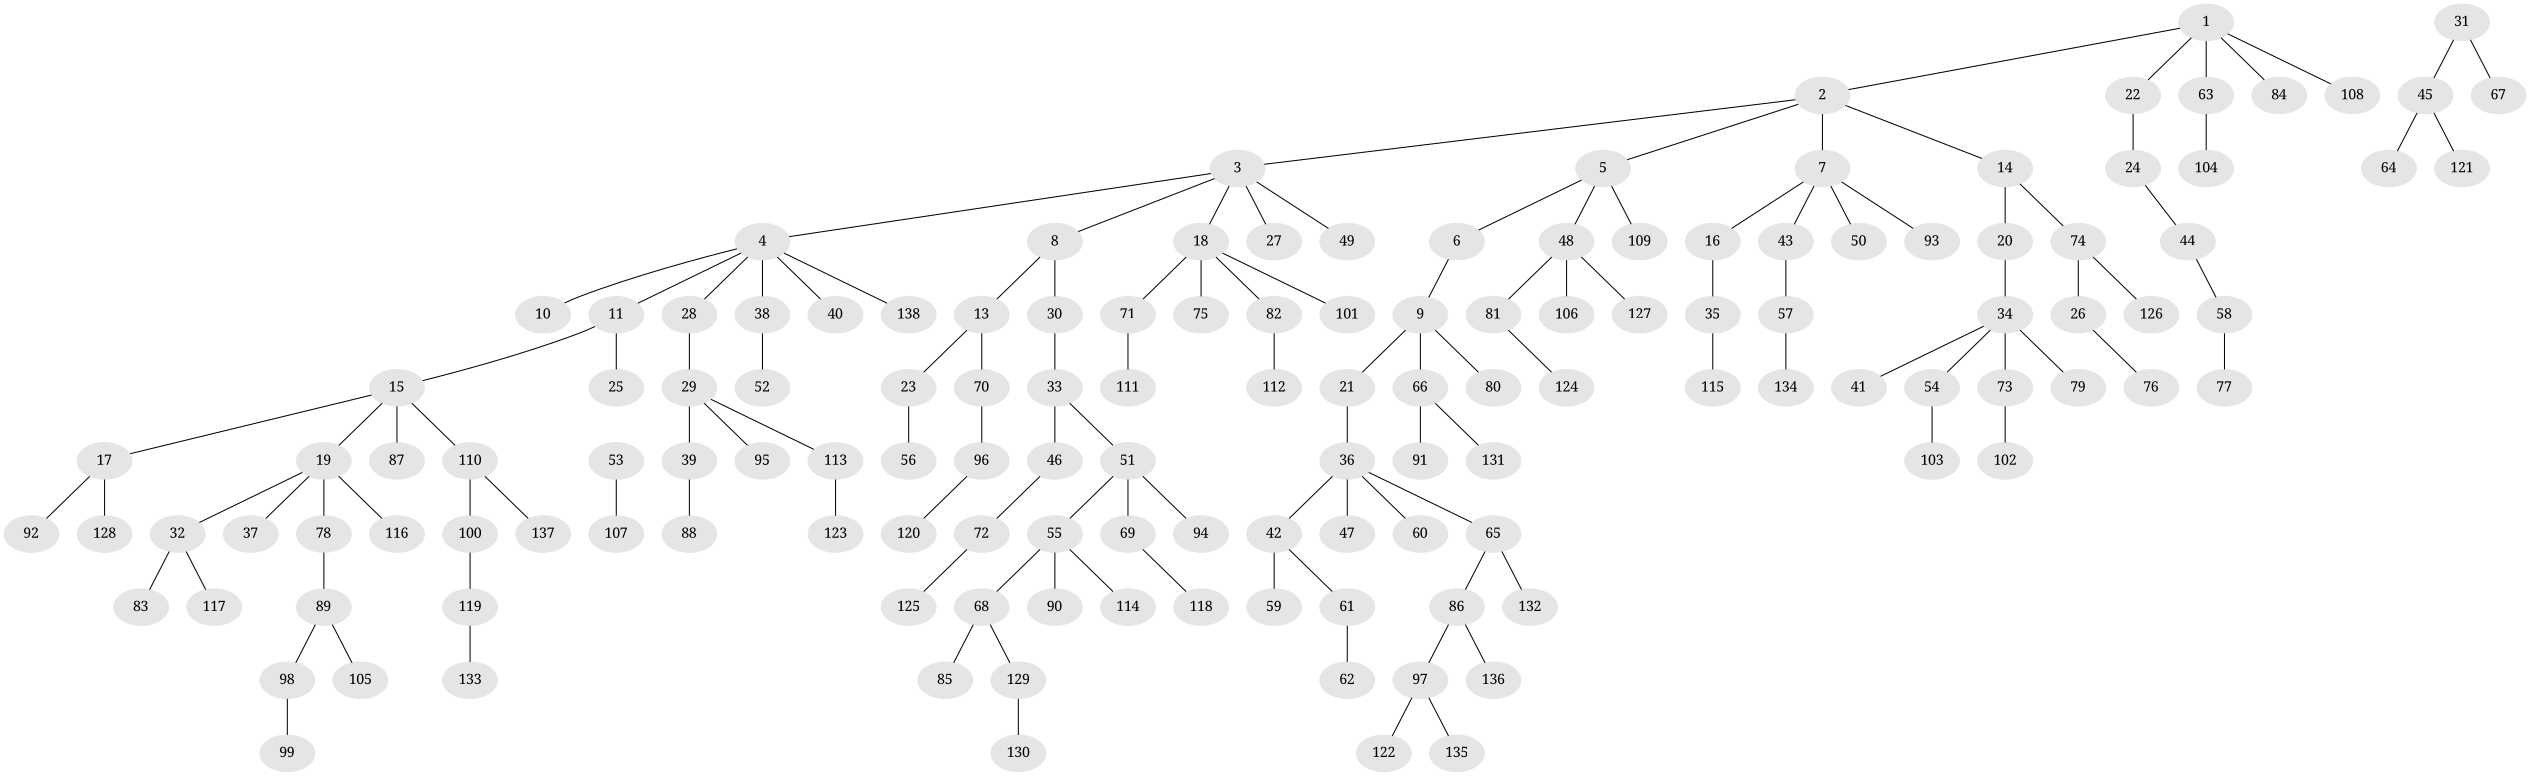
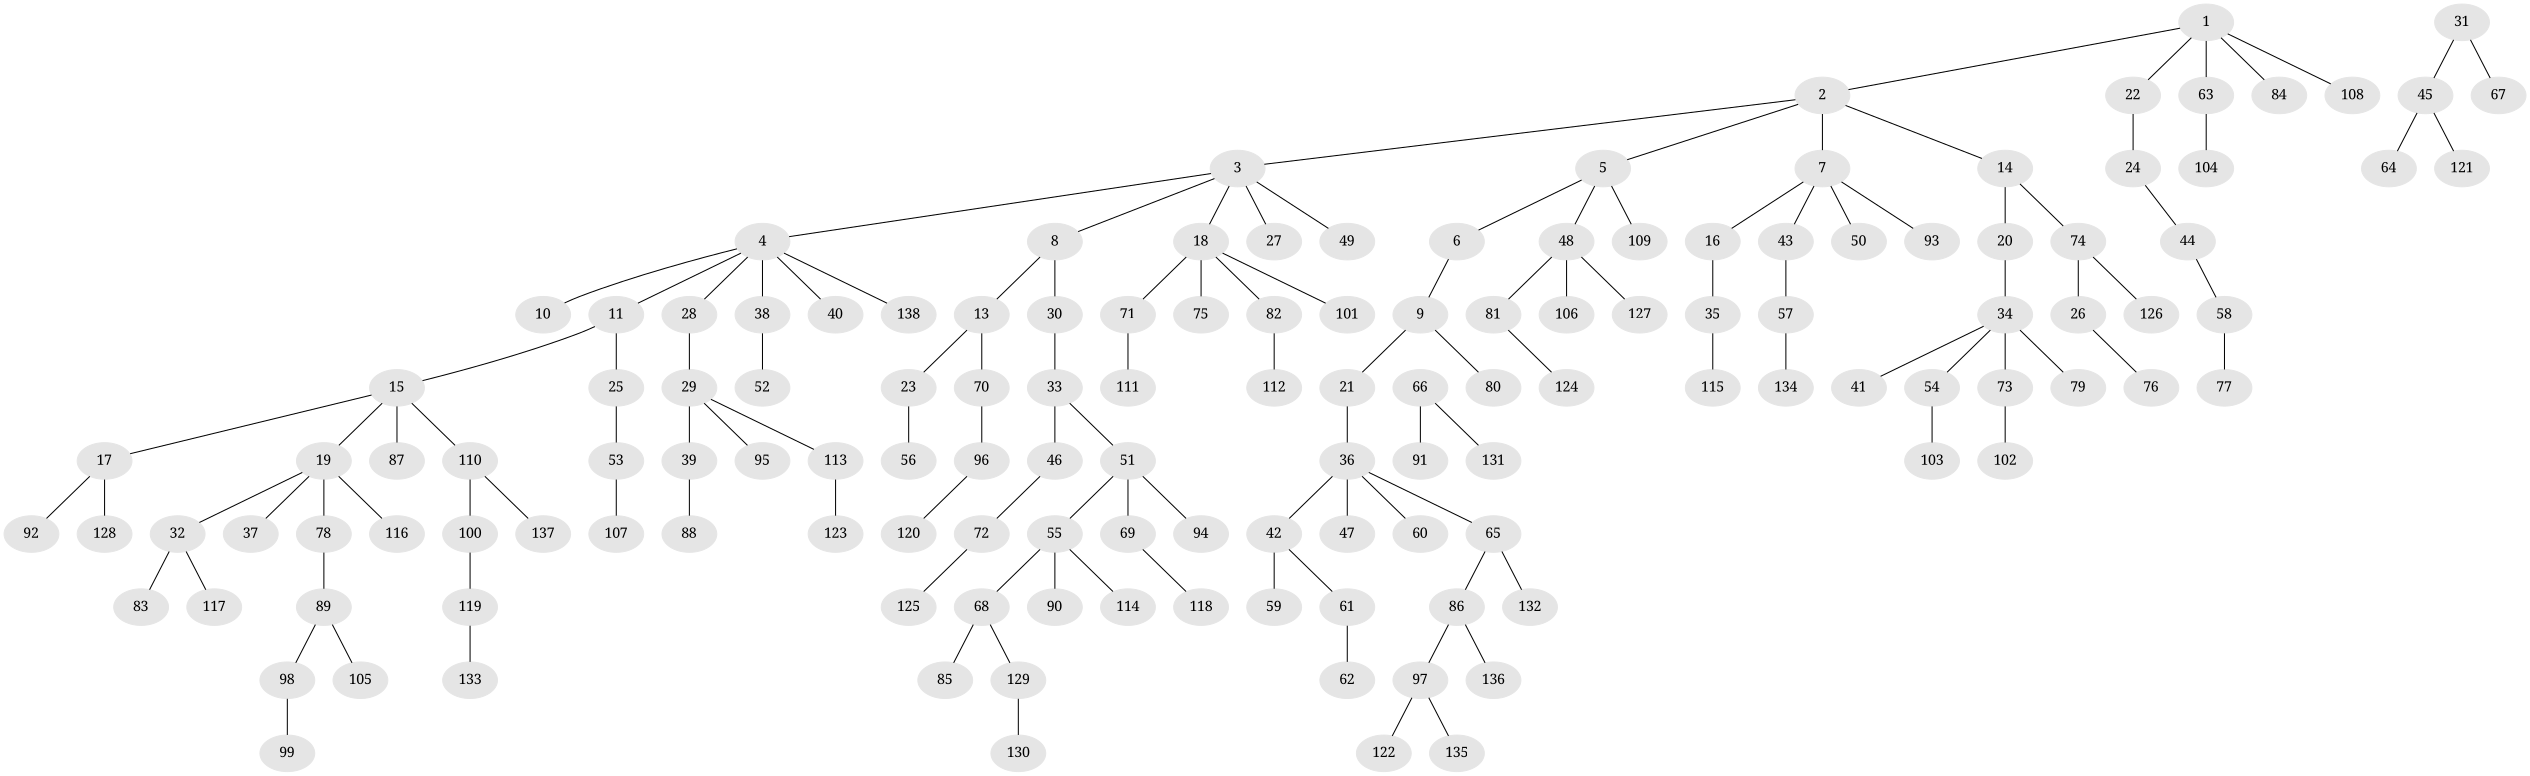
edge "9" -- "66": removed
edge "25" -- "53": added
